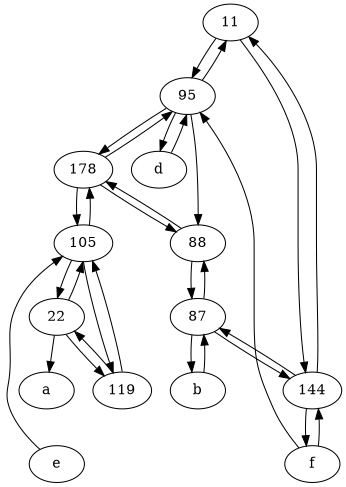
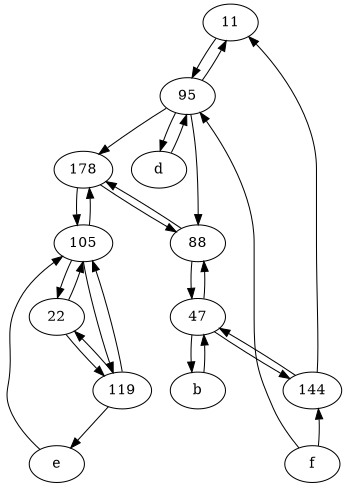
edge "178" -> "95": removed
edge "11" -> "144": removed
node "87": label "87" -> "47"
node "a": removed
edge "144" -> "f": removed
edge "119" -> "e": added
